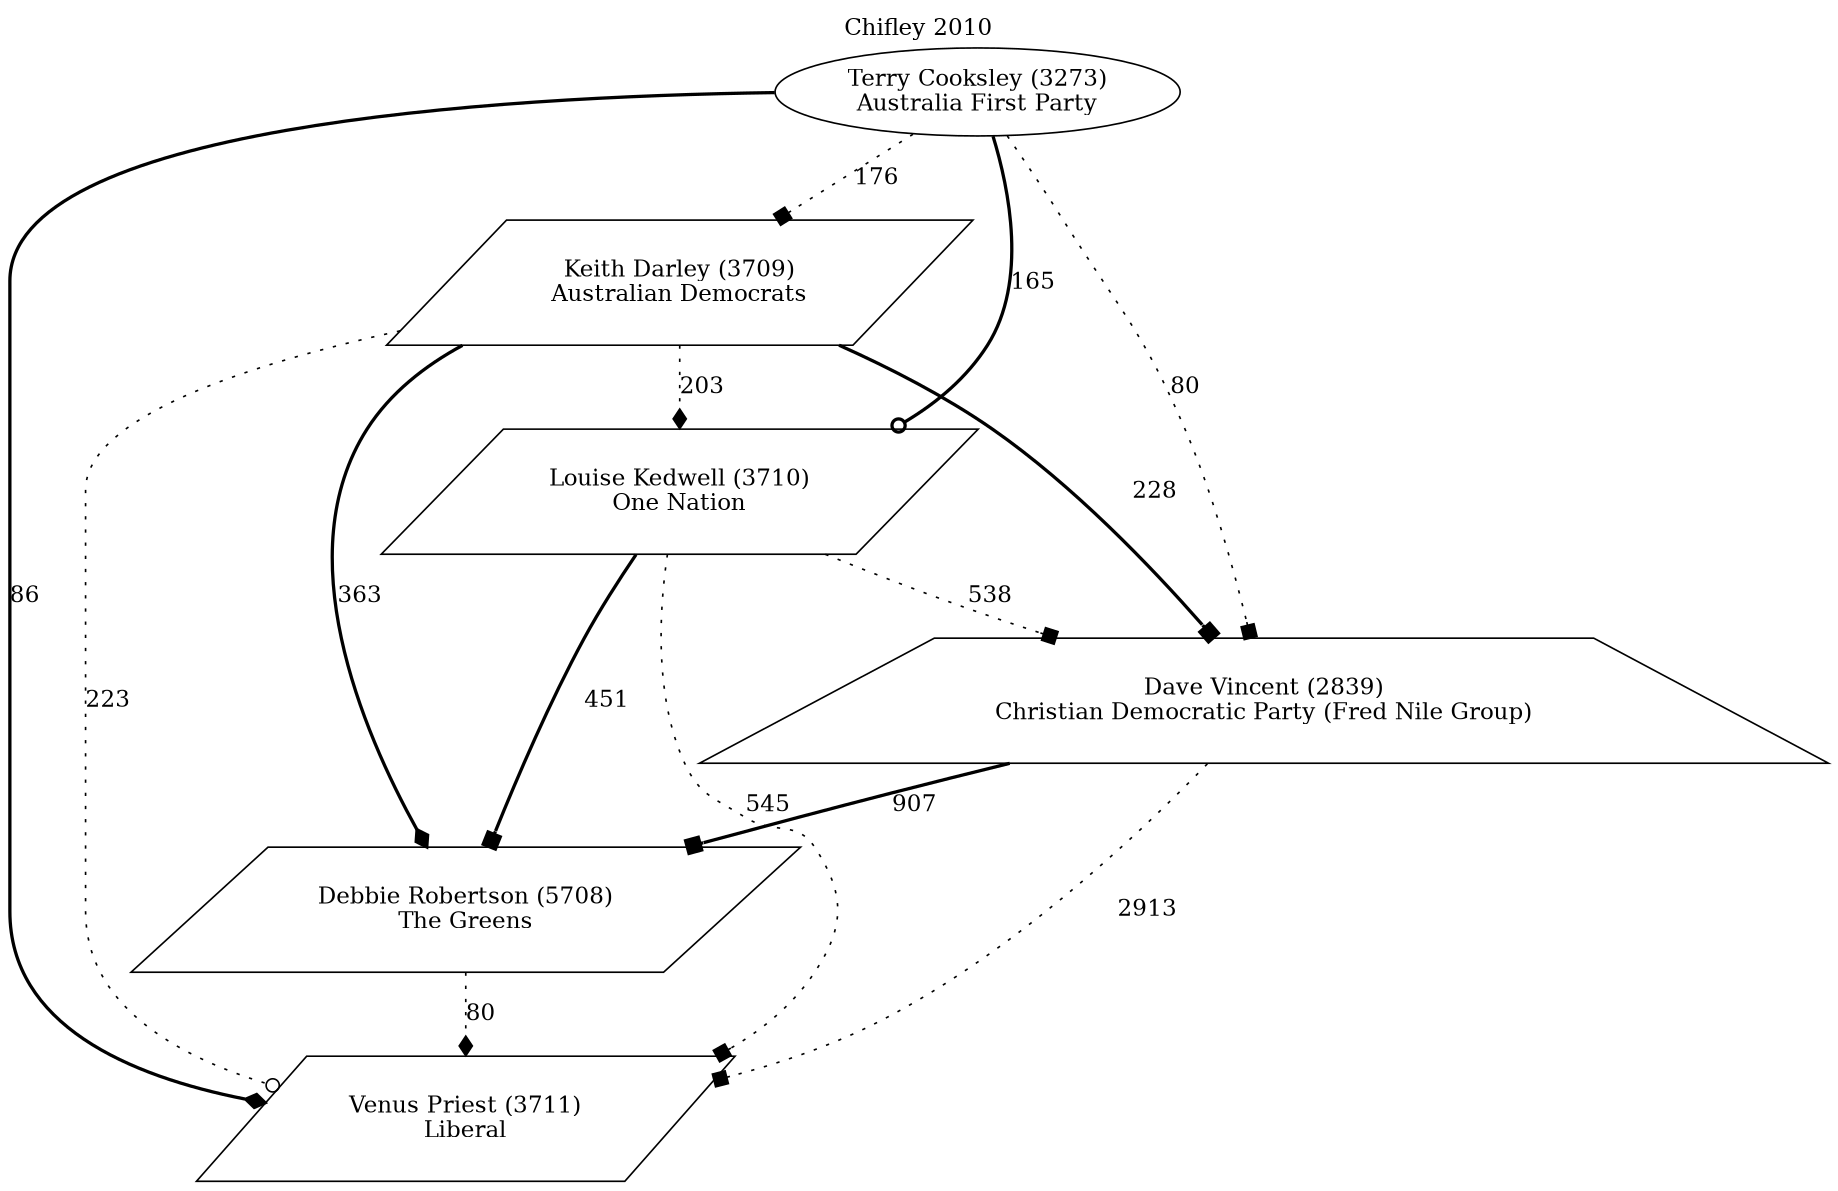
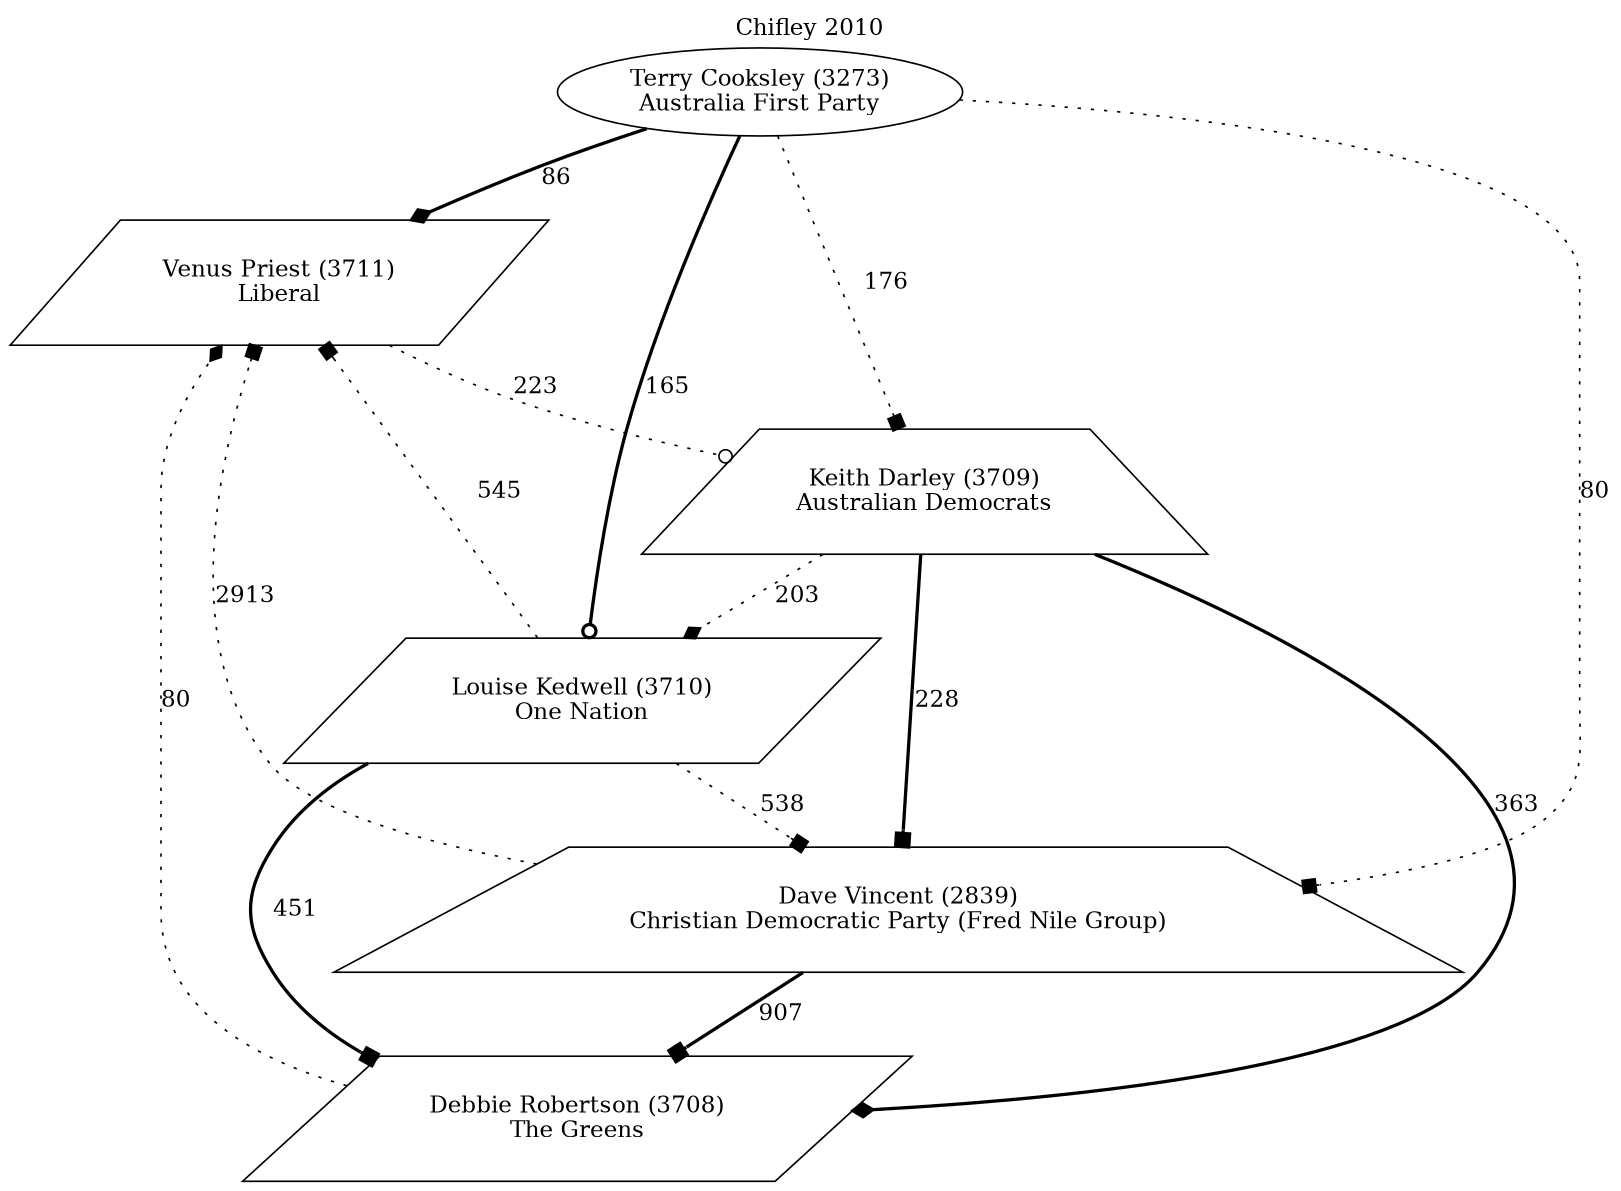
node "Keith Darley (3709) Australian Democrats": shape parallelogram -> trapezium
edge "Keith Darley (3709) Australian Democrats" -> "Venus Priest (3711) Liberal": reversed
node "Debbie Robertson (5708) The Greens": label "Debbie Robertson (5708) The Greens" -> "Debbie Robertson (3708) The Greens"
